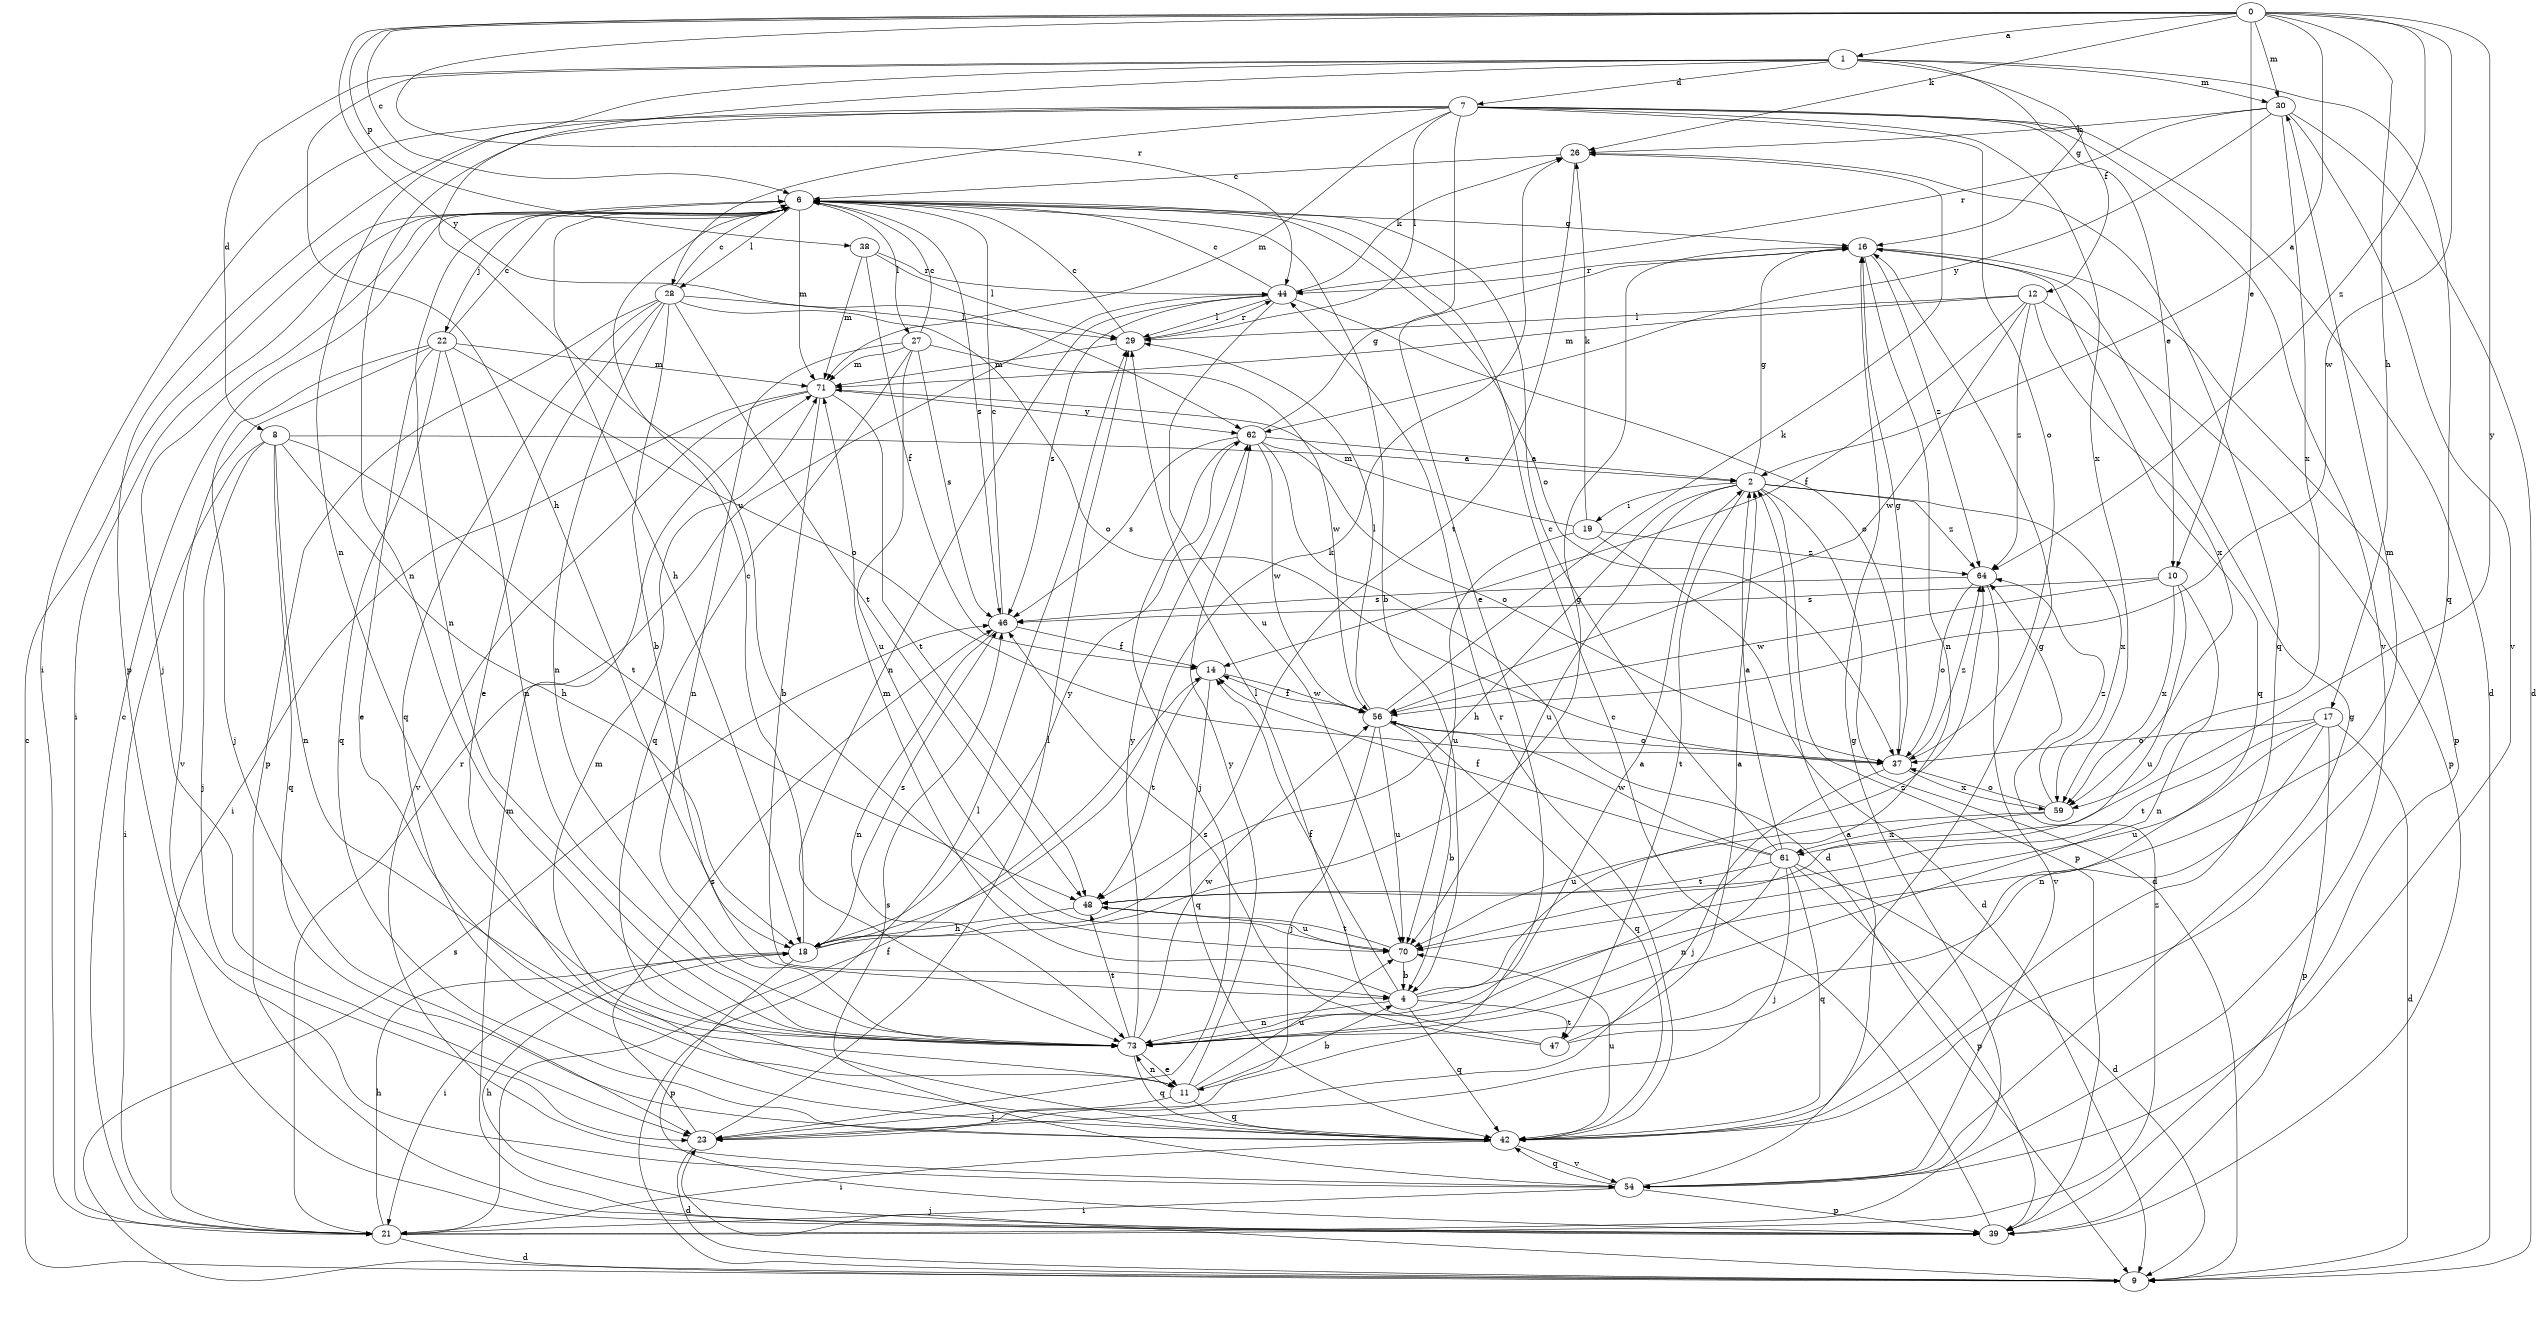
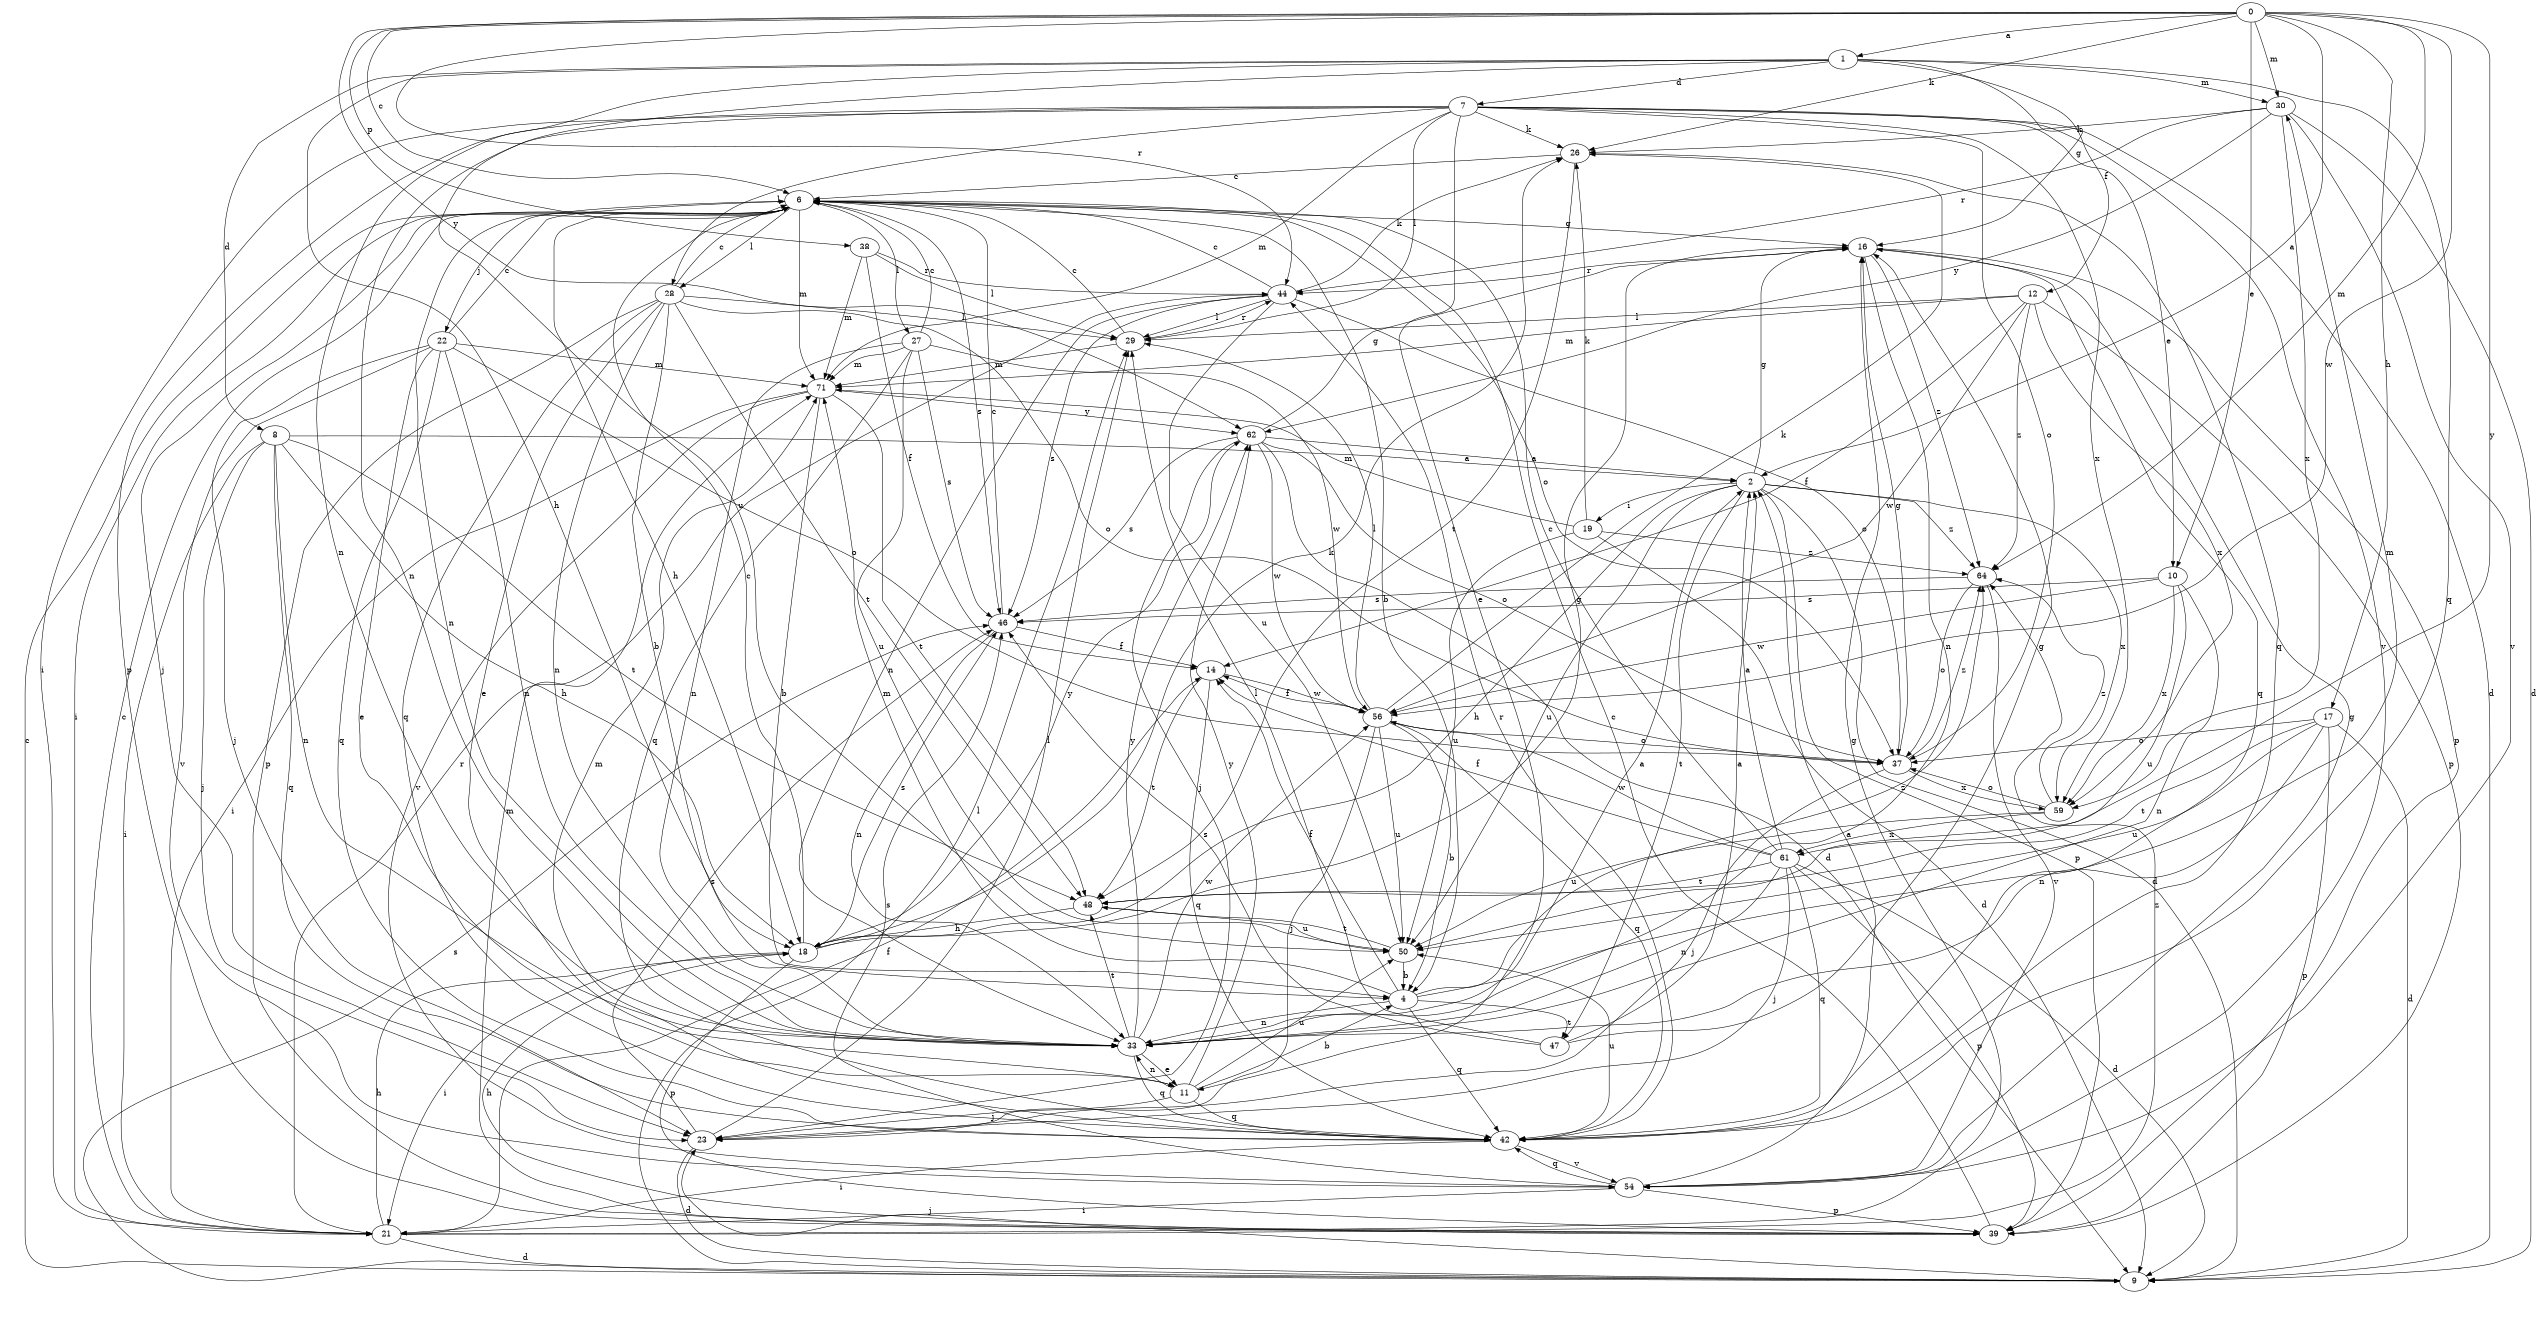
edge "7" -> "26": added, label "k"
edge "0" -> "64": label "z" -> "m"
node "70": label "70" -> "50"
node "73": label "73" -> "33"
